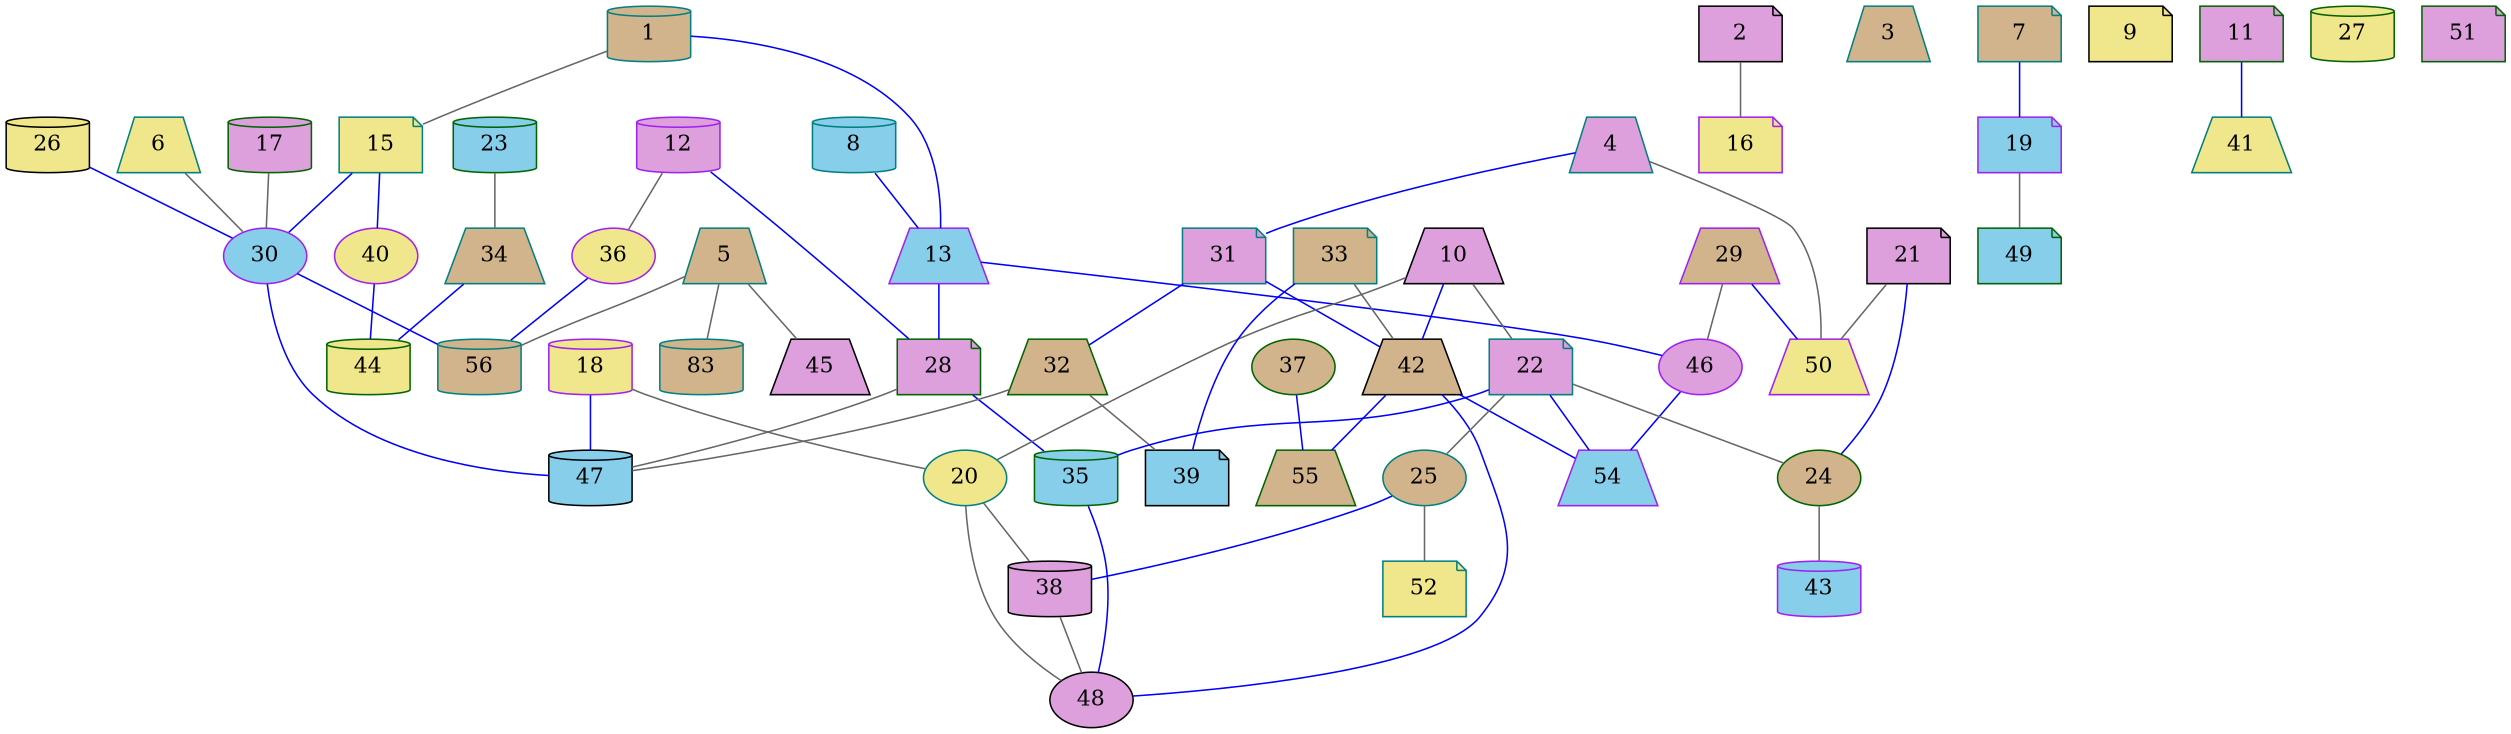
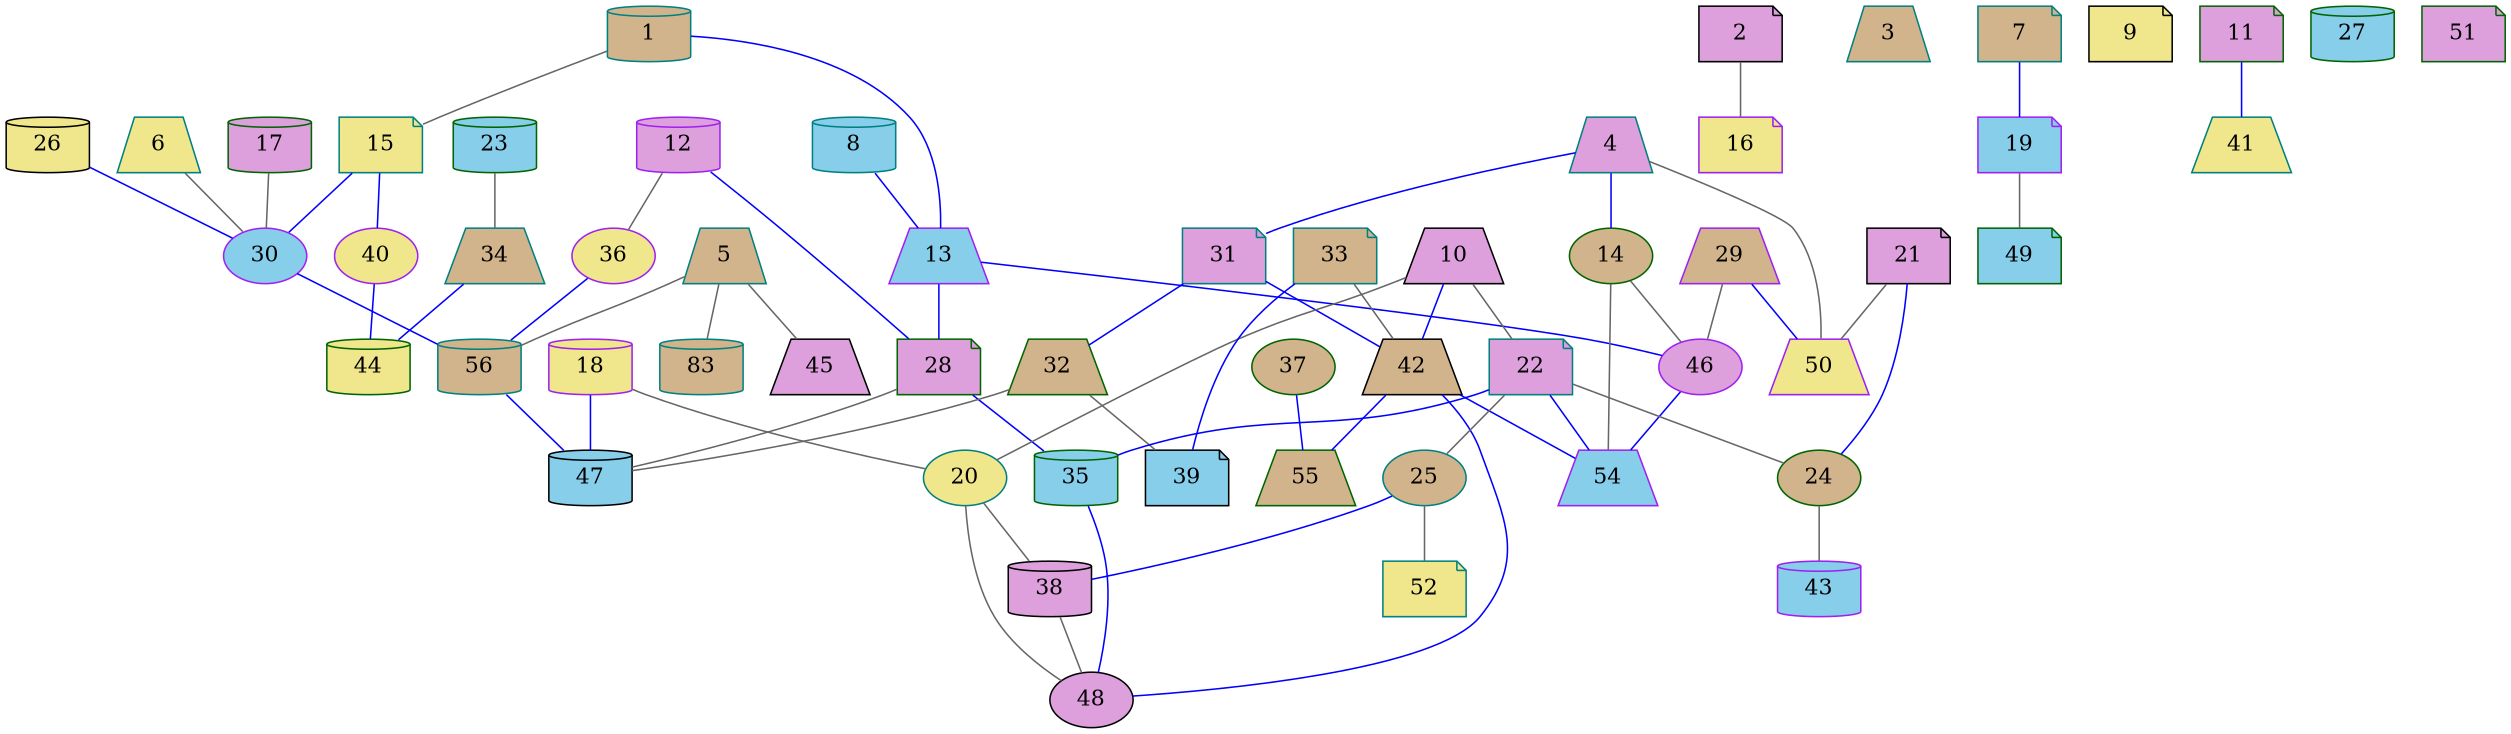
node "27": fillcolor khaki -> skyblue
node "14": added
edge "30" -- "47": now "56" -- "47"
